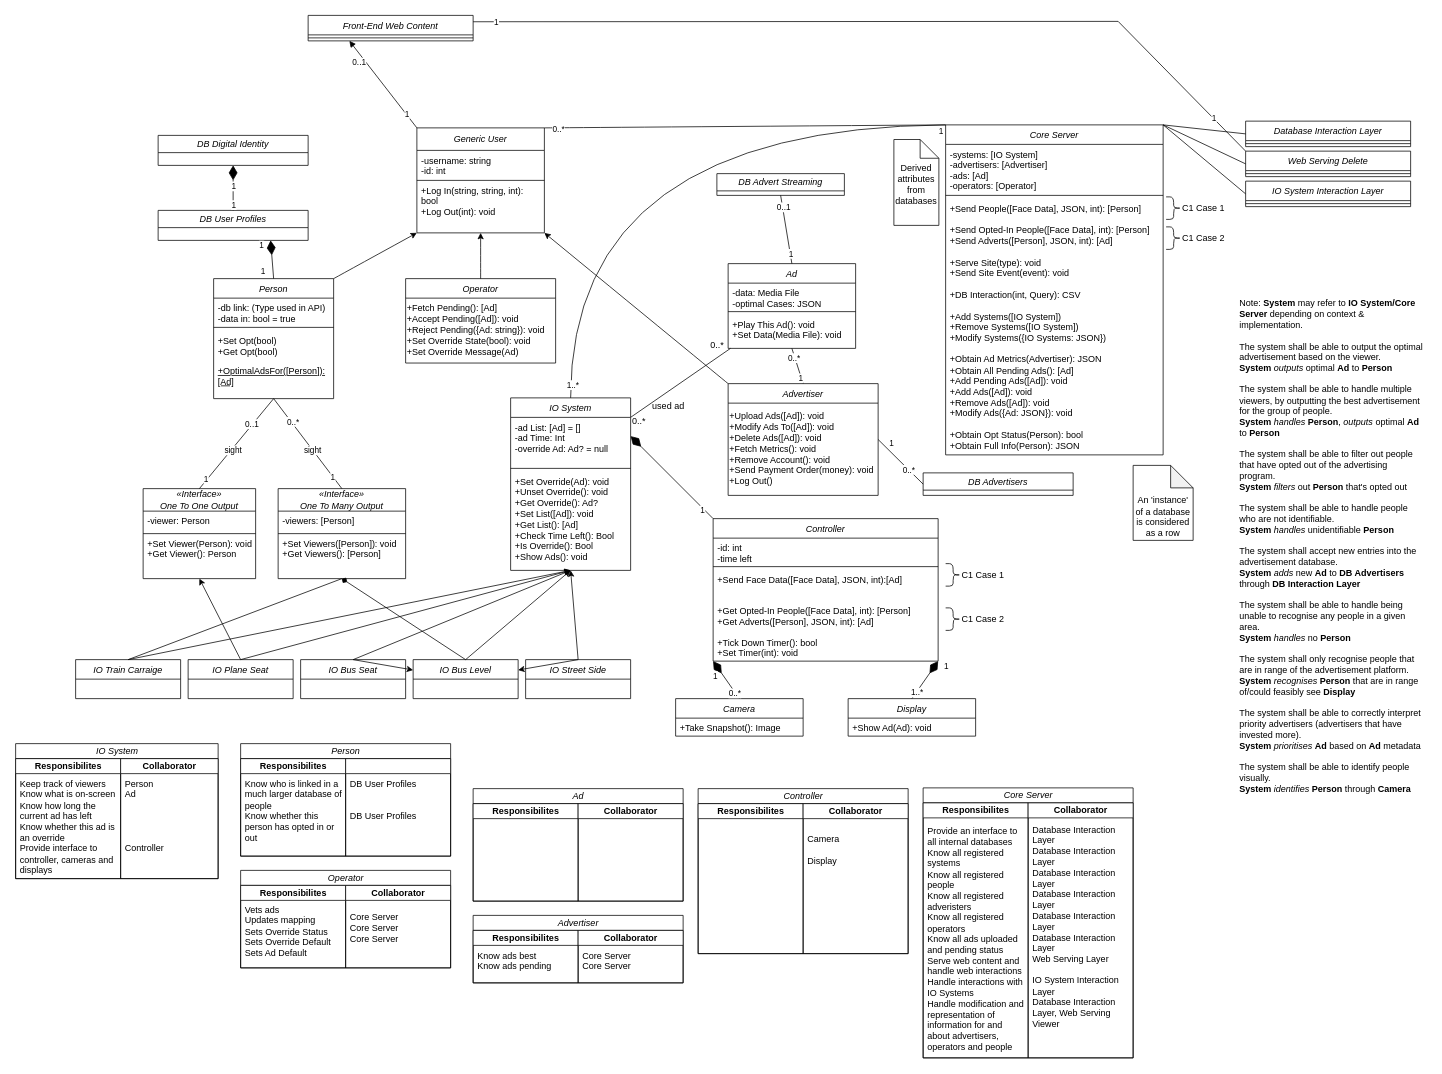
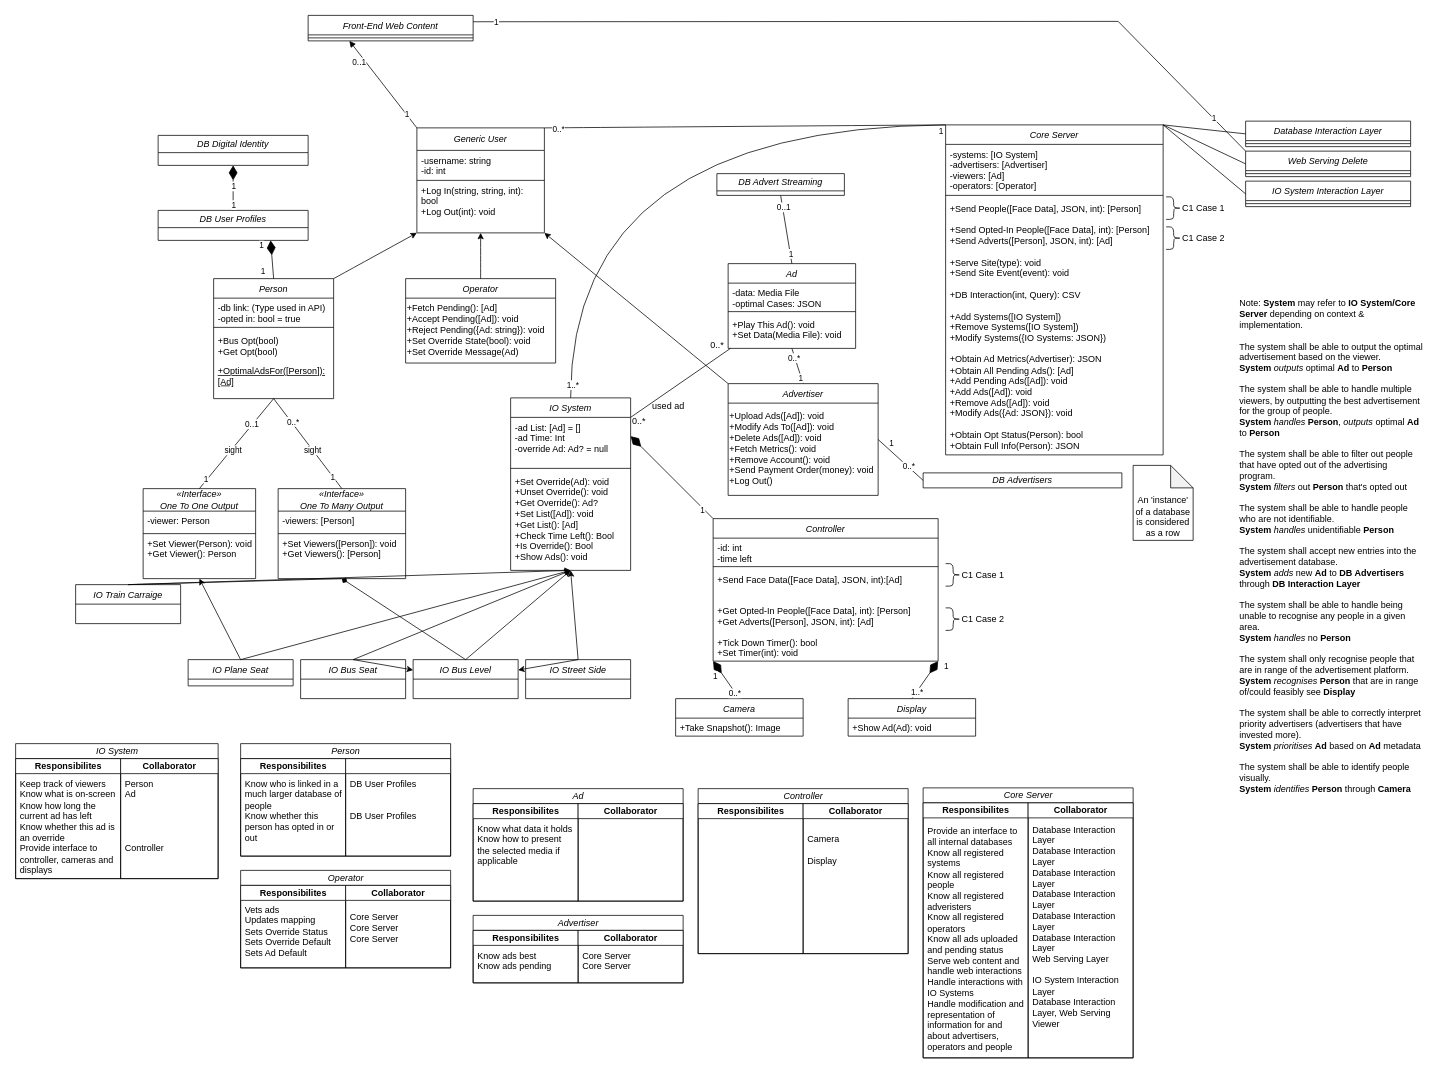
node "-systems: [IO System] -advertisers: [Advertiser] -ads: [Ad] -operators: [Operator]": label "-systems: [IO System] -advertisers: [Advertiser] -ads: [Ad] -operators: [Operator]" -> "-systems: [IO System] -advertisers: [Advertiser] -viewers: [Ad] -operators: [Operator]"
node "Derived attributes from databases": removed
node "-db link: (Type used in API) -data in: bool = true": label "-db link: (Type used in API) -data in: bool = true" -> "-db link: (Type used in API) -opted in: bool = true"
node "+Set Opt(bool) +Get Opt(bool)": label "+Set Opt(bool) +Get Opt(bool)" -> "+Bus Opt(bool) +Get Opt(bool)"
node "DB Advertisers": size 150x23 -> 199x15
node "IO Train Carraige": moved (128, 679) -> (128, 604)
node "IO Plane Seat": size 105x39 -> 105x26
node "Know what data it holds Know how to present the selected media if applicable": added
